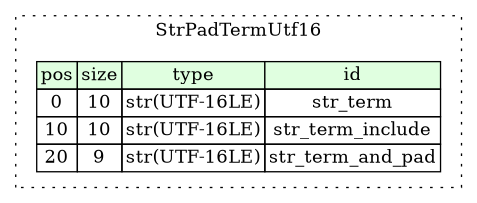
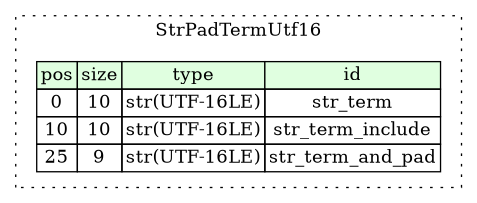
node "pos": text "20" -> "25"
